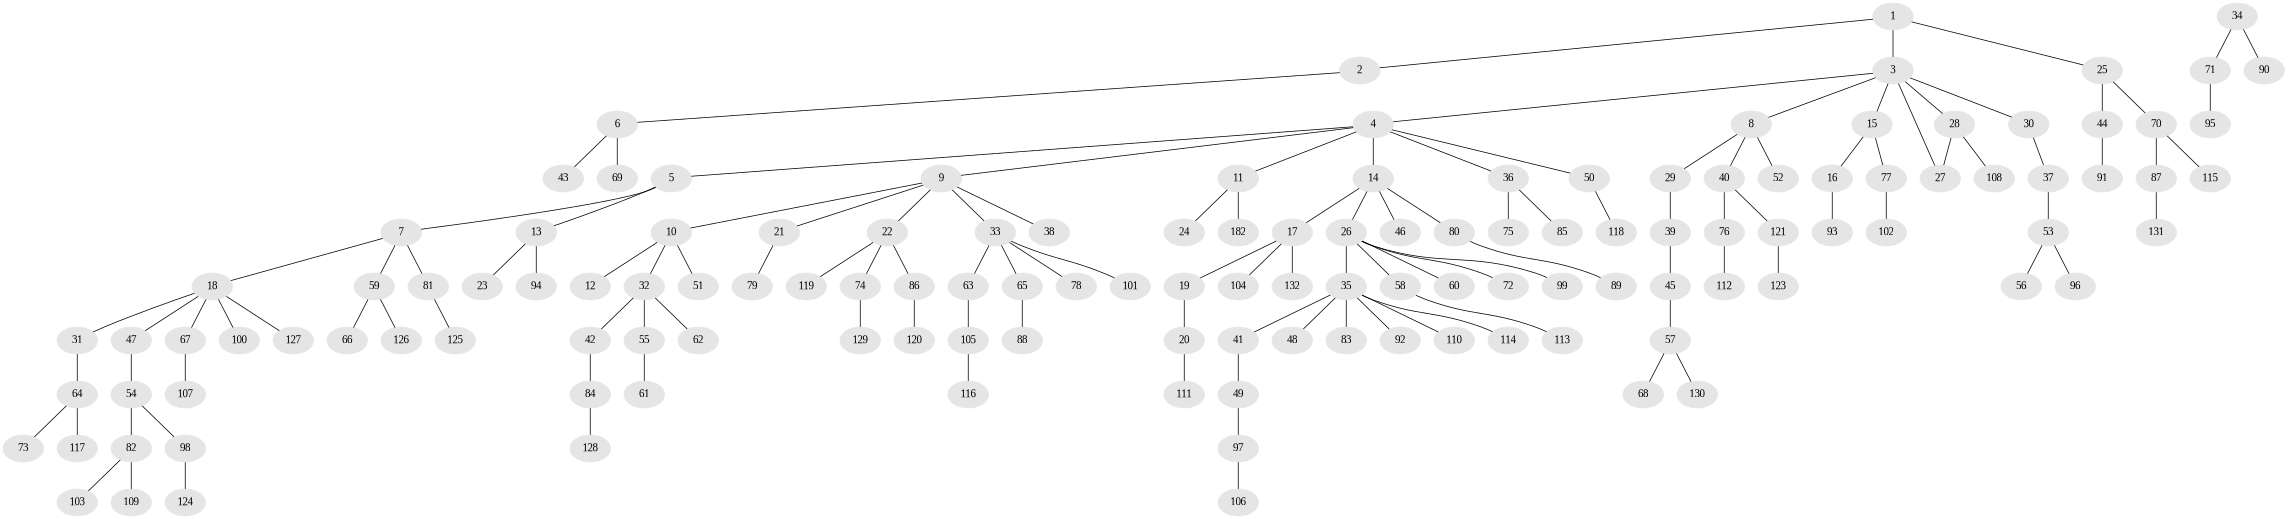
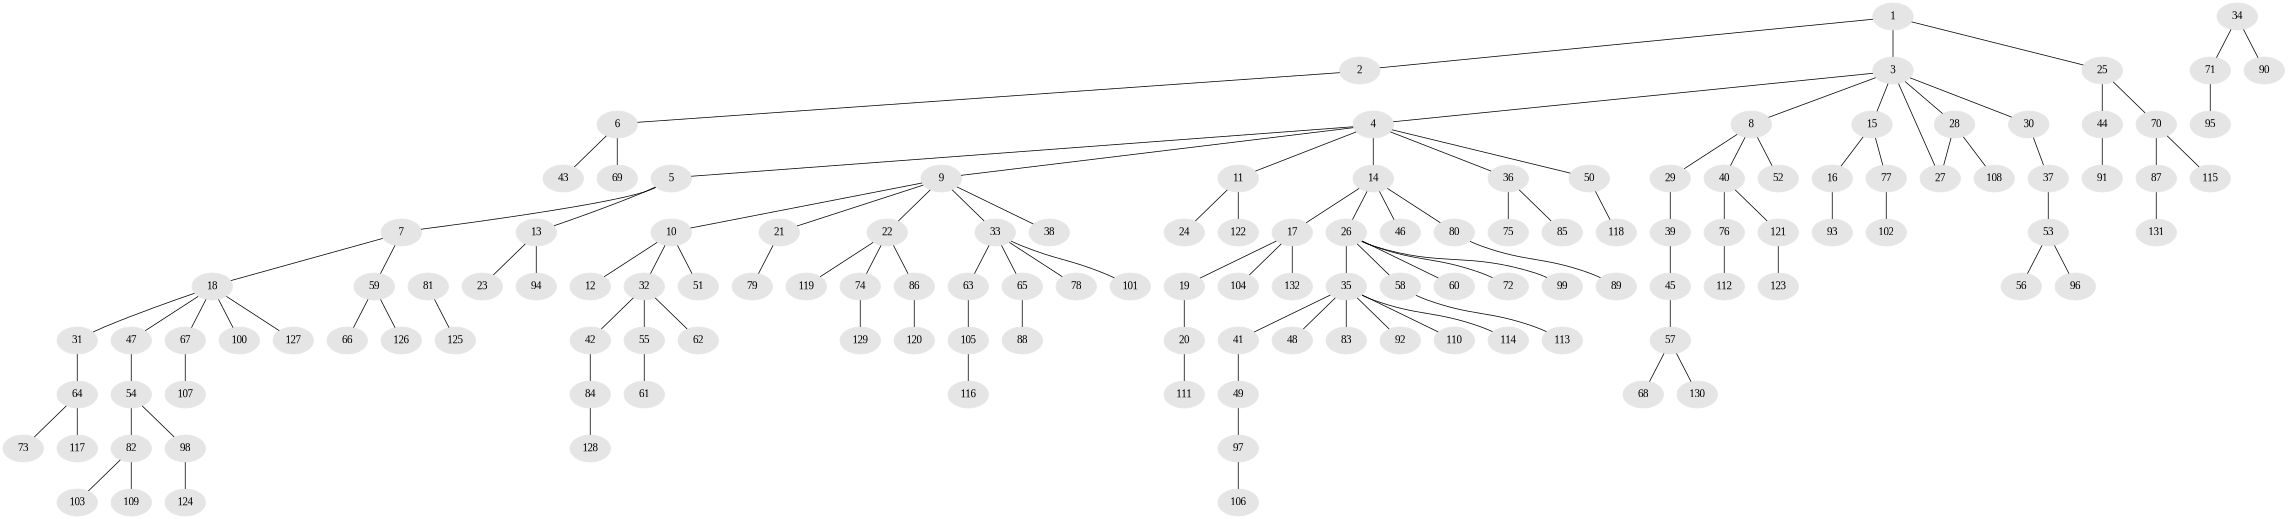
node "182": label "182" -> "122"
edge "7" -- "81": removed
